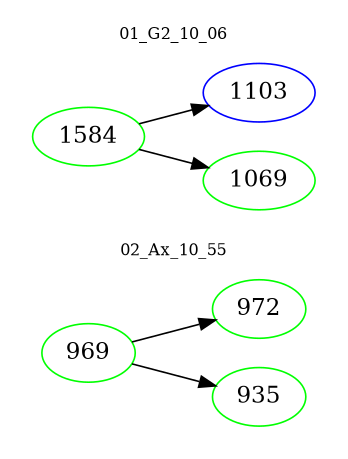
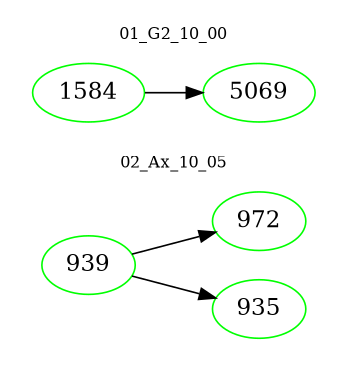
cluster "01_G2_10_06": label "01_G2_10_06" -> "01_G2_10_00"
node "1103": removed
node "1069": label "1069" -> "5069"
cluster "02_Ax_10_55": label "02_Ax_10_55" -> "02_Ax_10_05"
node "969": label "969" -> "939"
